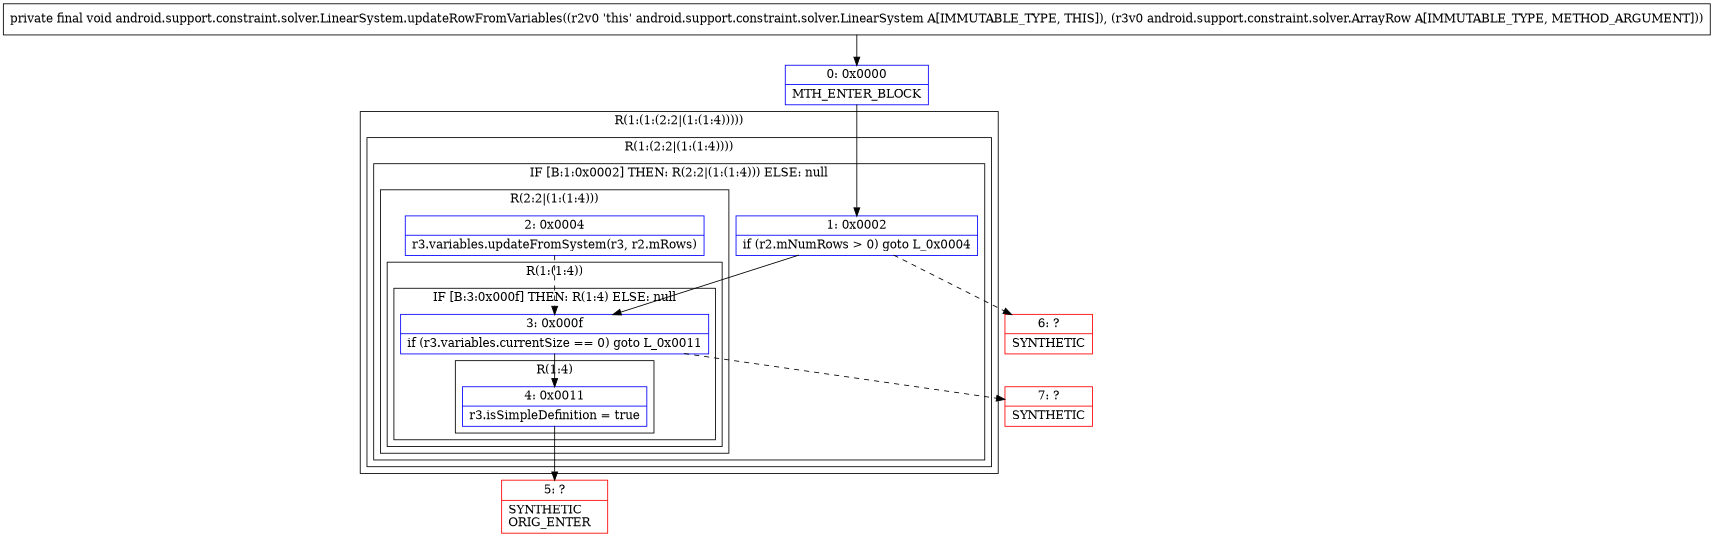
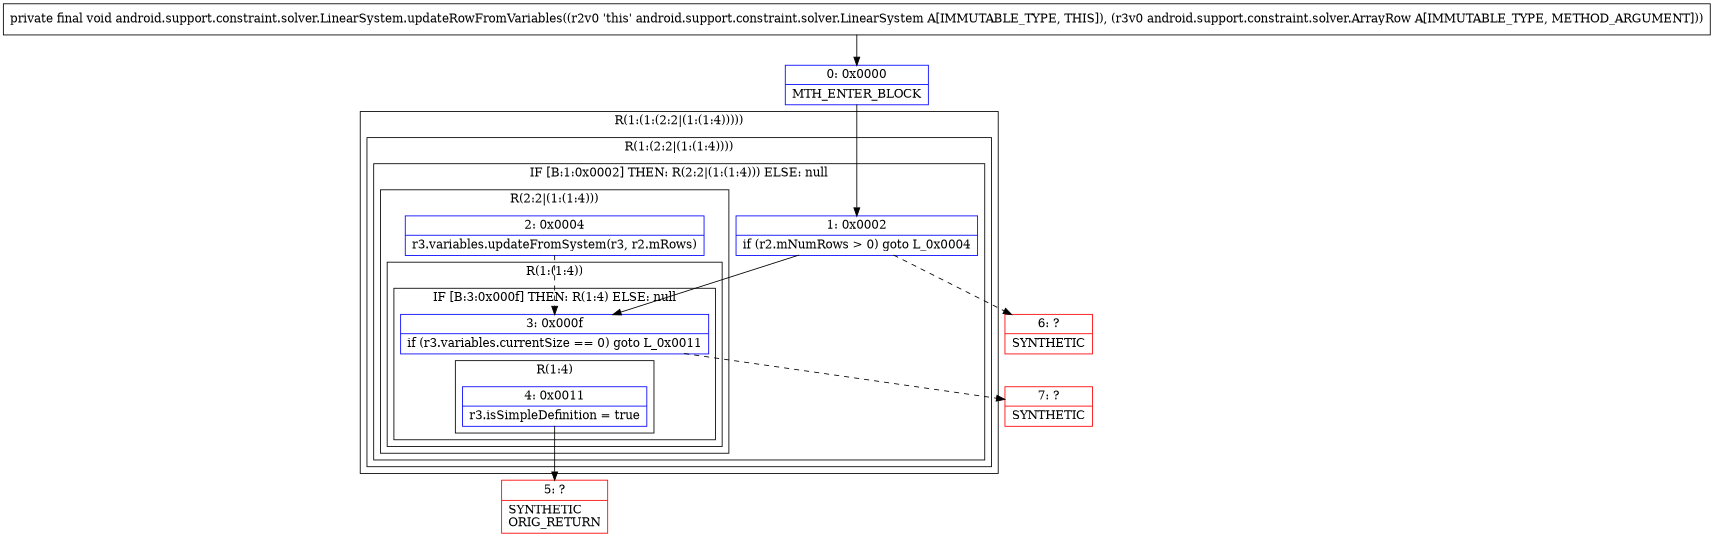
edge "3: 0x000f" -> "4: 0x0011": removed
node "5: ?": text "ORIG_ENTER" -> "ORIG_RETURN"
